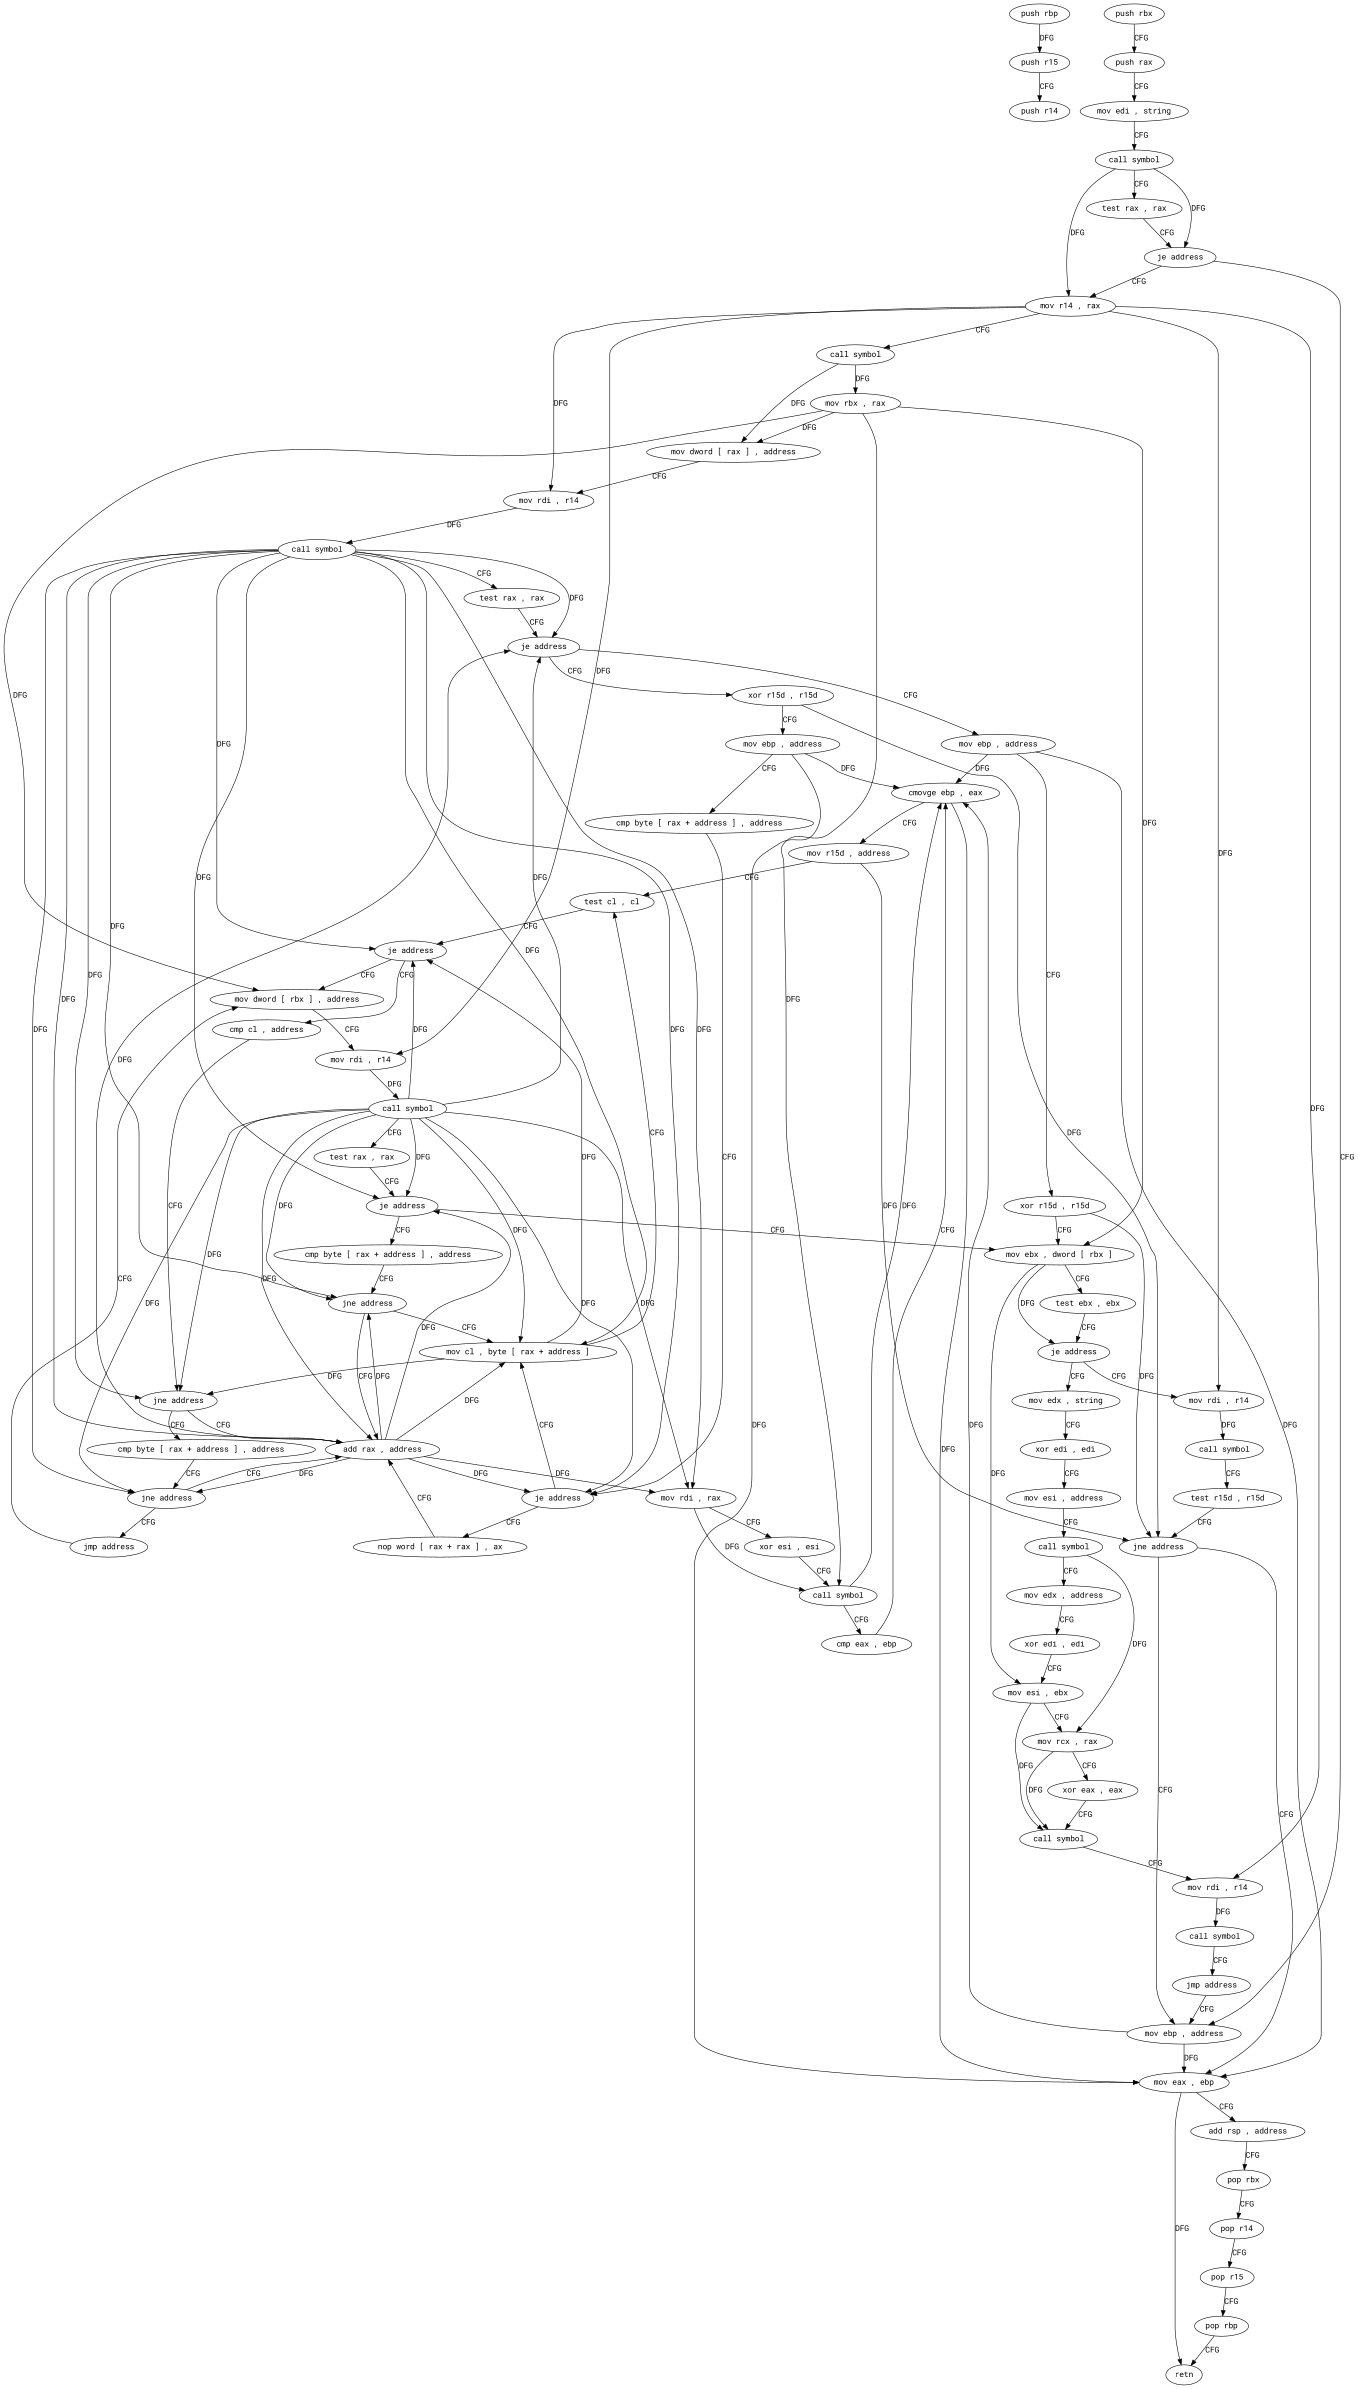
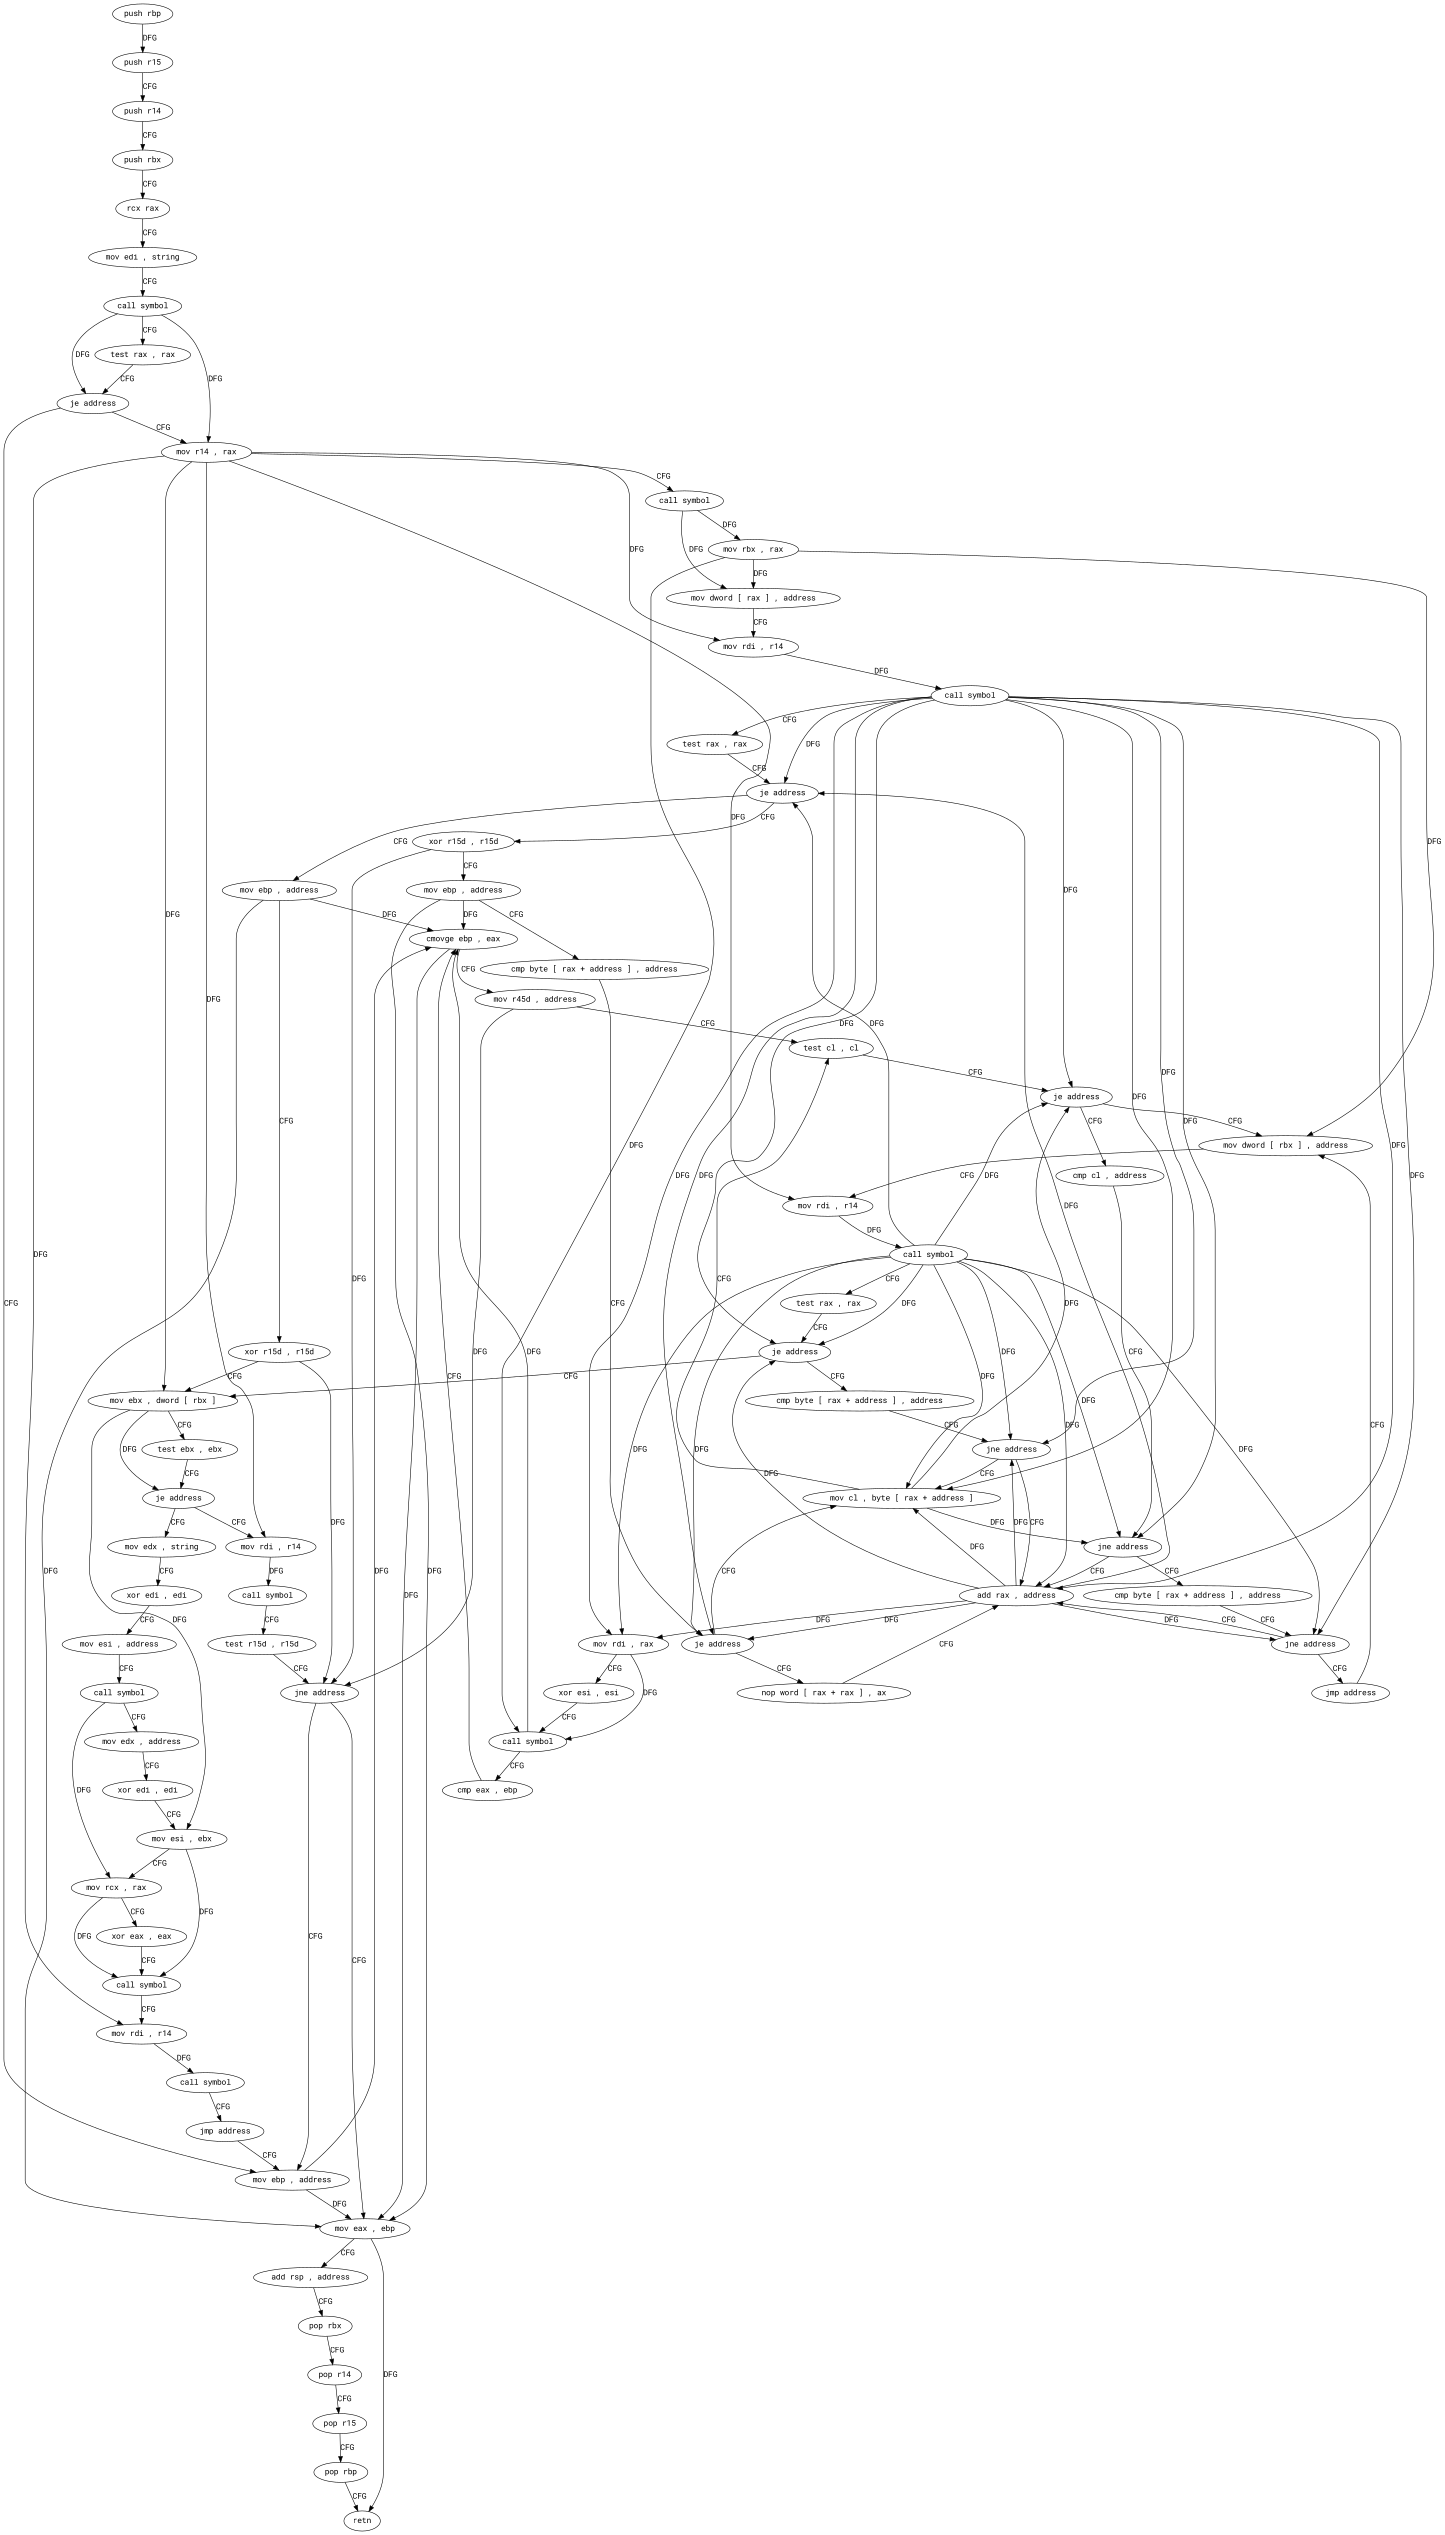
node "push rax": label "push rax" -> "rcx rax"
edge "push r14" -> "push rbx": added, label "CFG"
edge "mov rbx , rax" -> "mov ebx , dword [ rbx ]": now "mov r14 , rax" -> "mov ebx , dword [ rbx ]"
node "mov r15d , address": label "mov r15d , address" -> "mov r45d , address"
